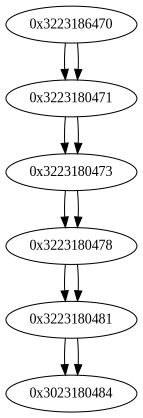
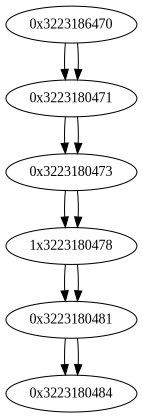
node "0x3223180478": label "0x3223180478" -> "1x3223180478"
node "0x3023180484": label "0x3023180484" -> "0x3223180484"
